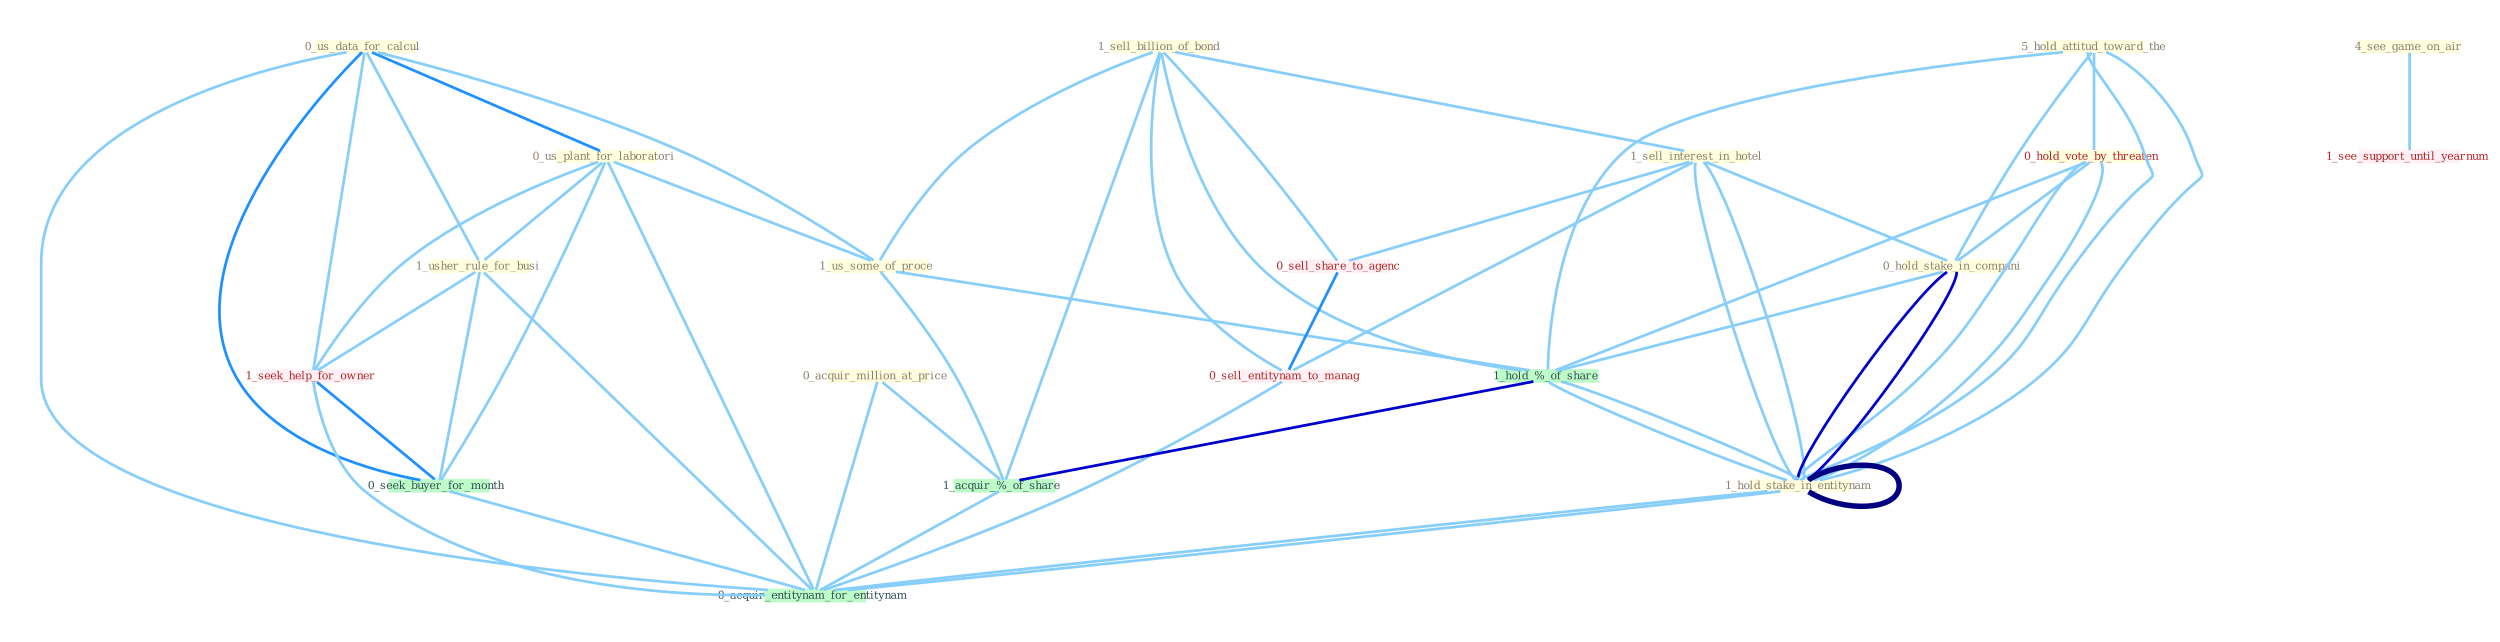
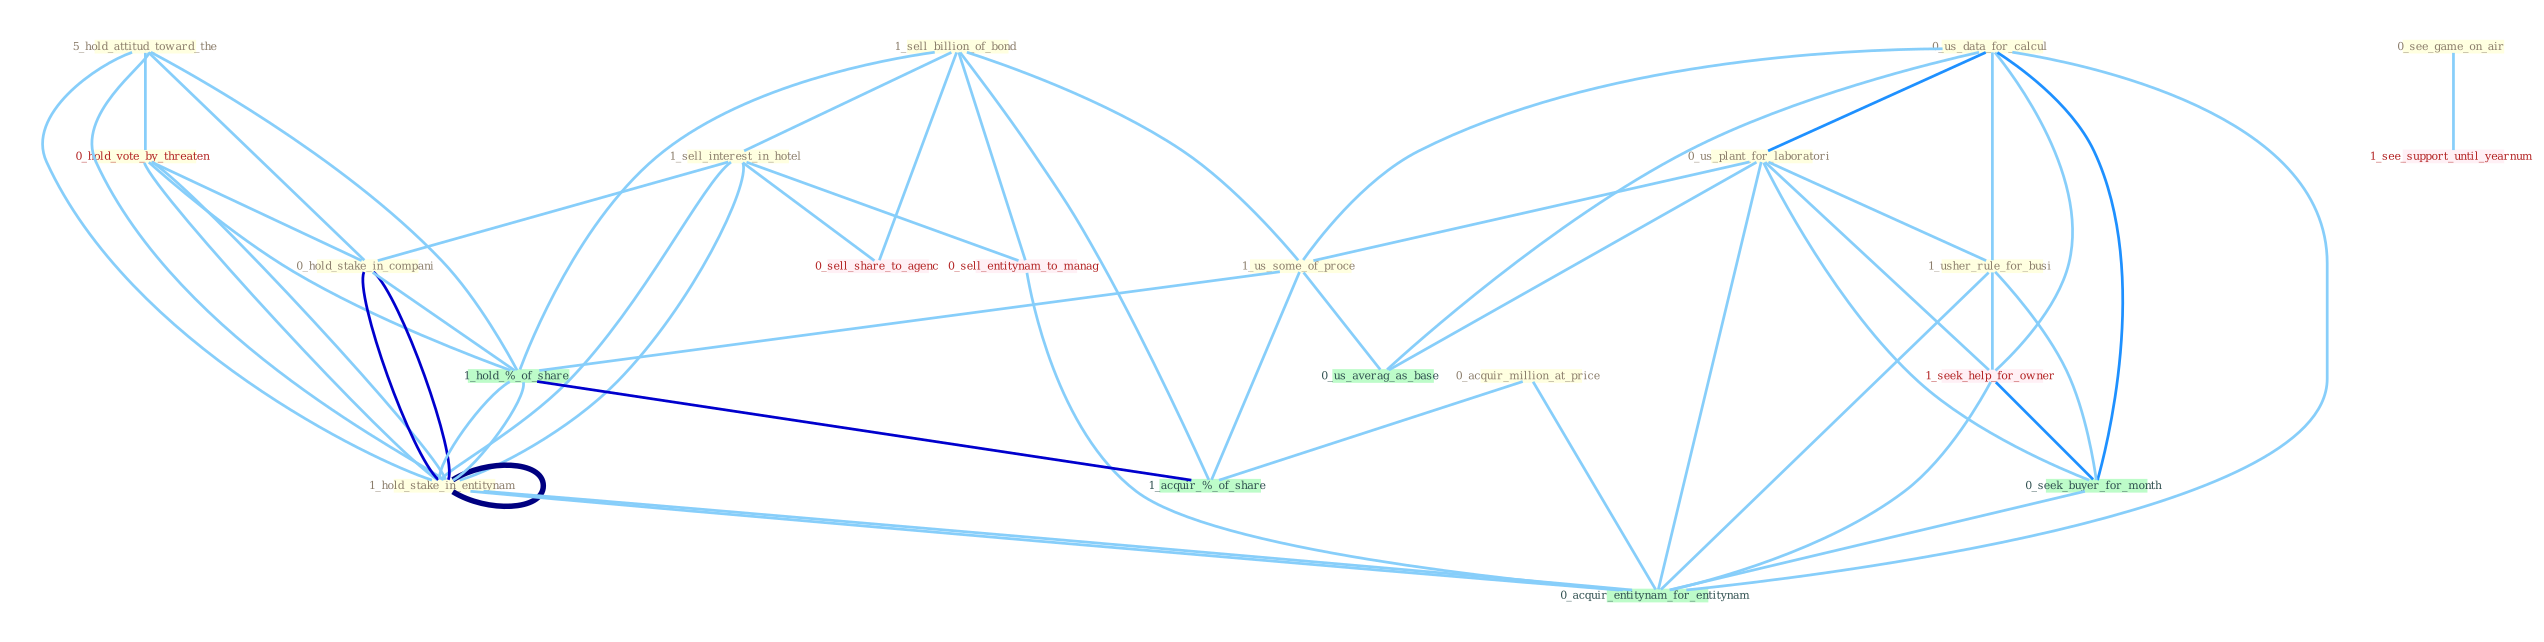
node "4_see_game_on_air": label "4_see_game_on_air" -> "0_see_game_on_air"
edge "0_sell_share_to_agenc" -- "0_sell_entitynam_to_manag": removed
node "0_us_averag_as_base": added
edge "1_acquir_%_of_share" -- "0_acquir_entitynam_for_entitynam": removed
